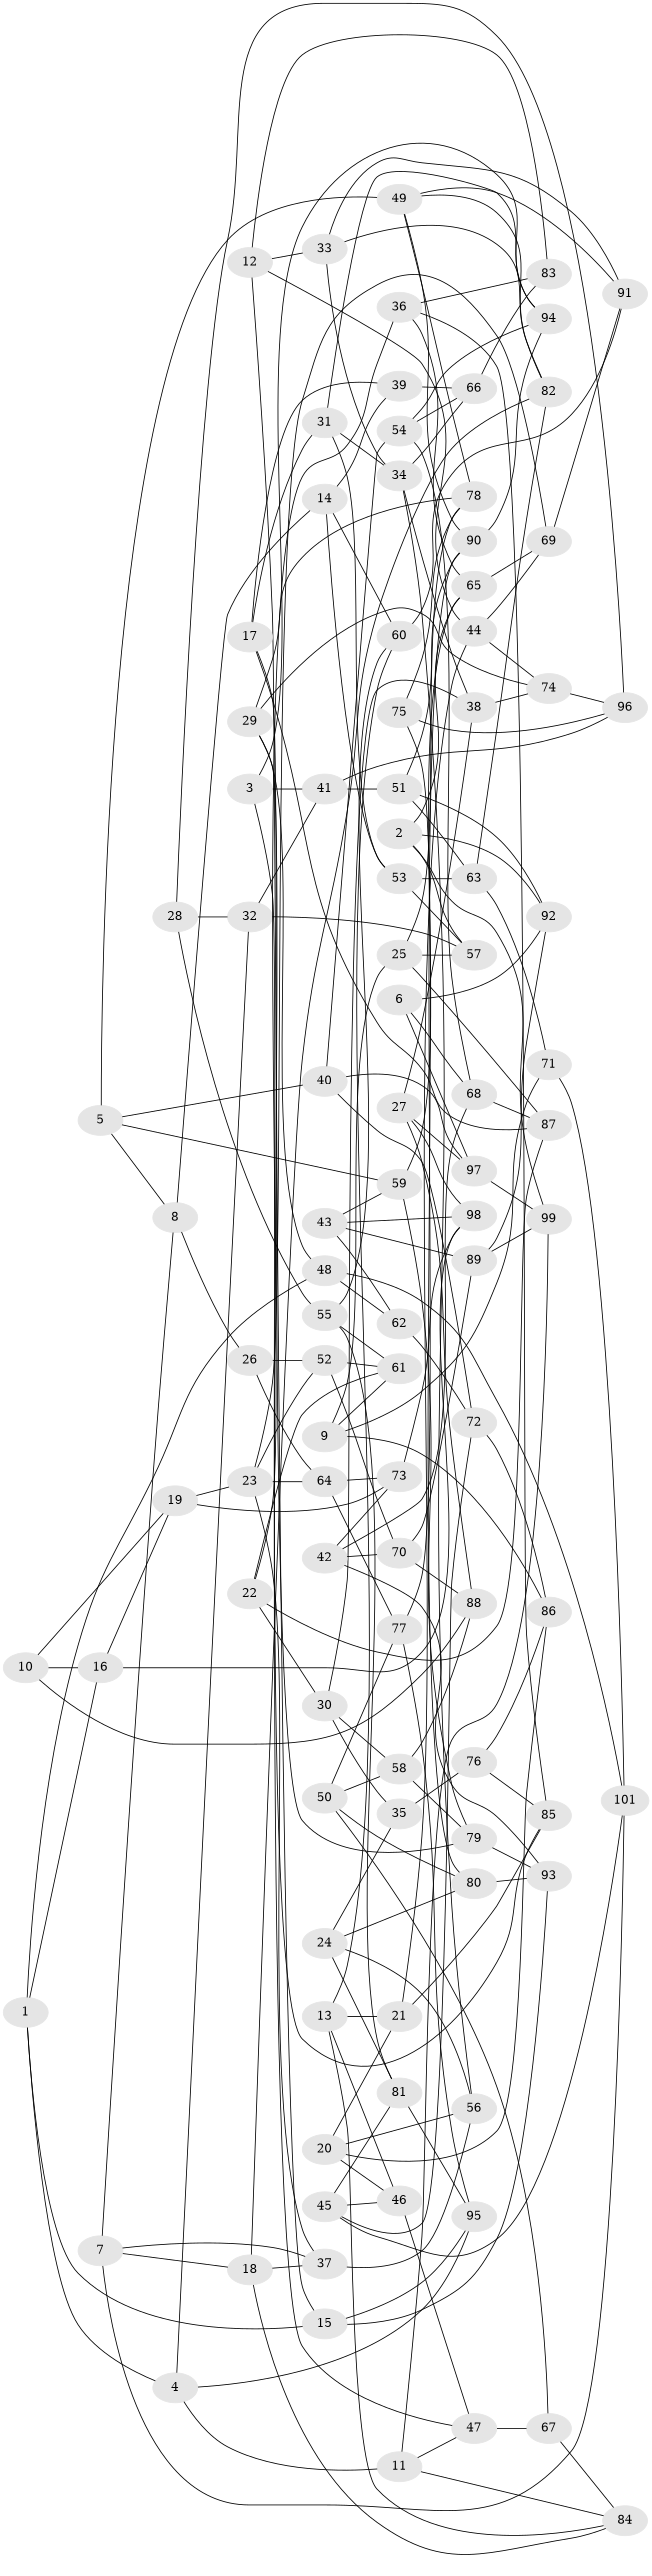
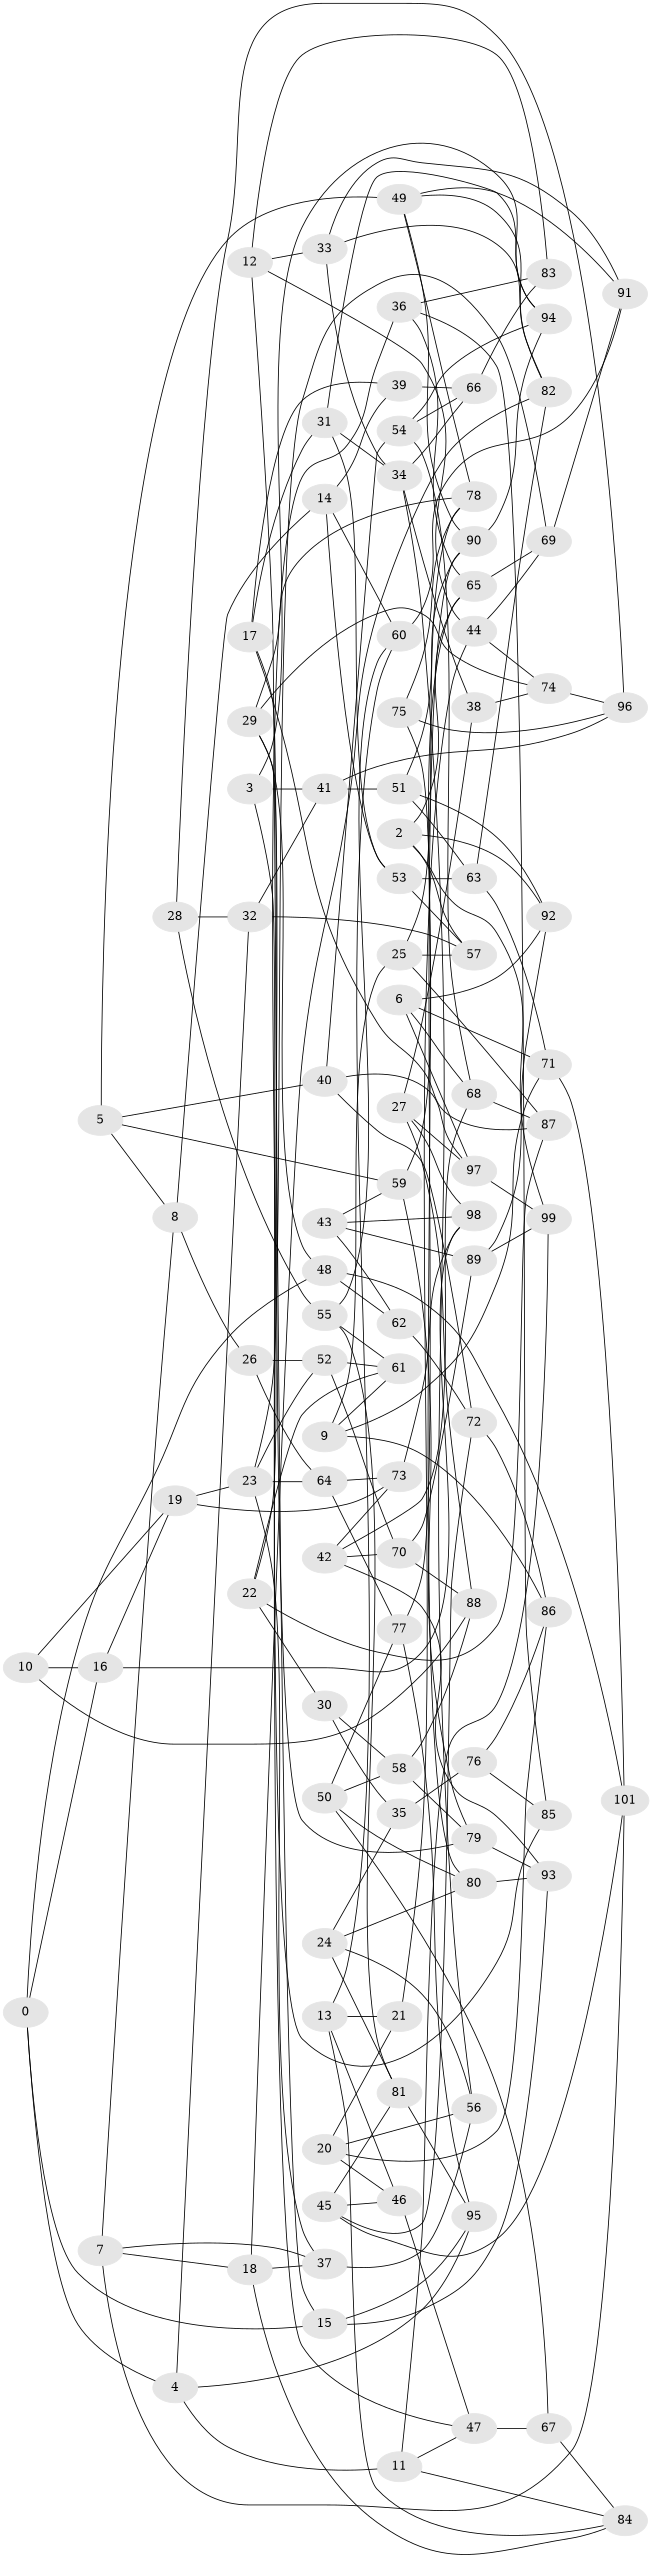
edge "6" -- "71": added
edge "38" -- "30": removed
edge "85" -- "21": removed
node "1": label "1" -> "0"
